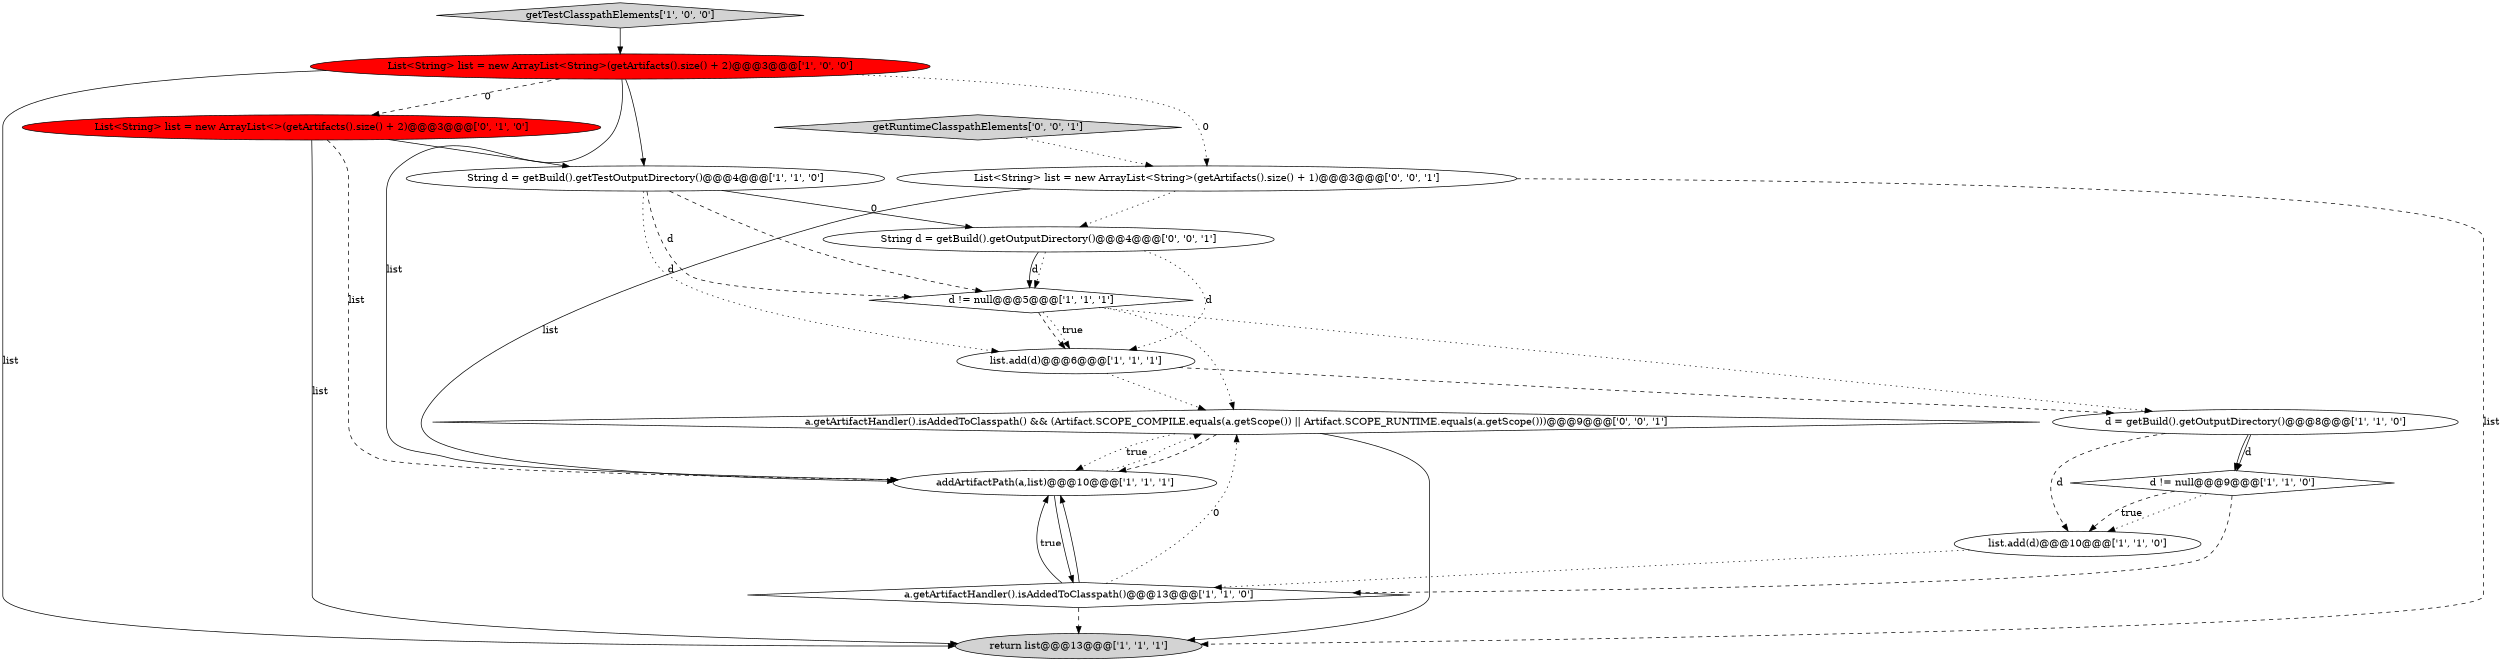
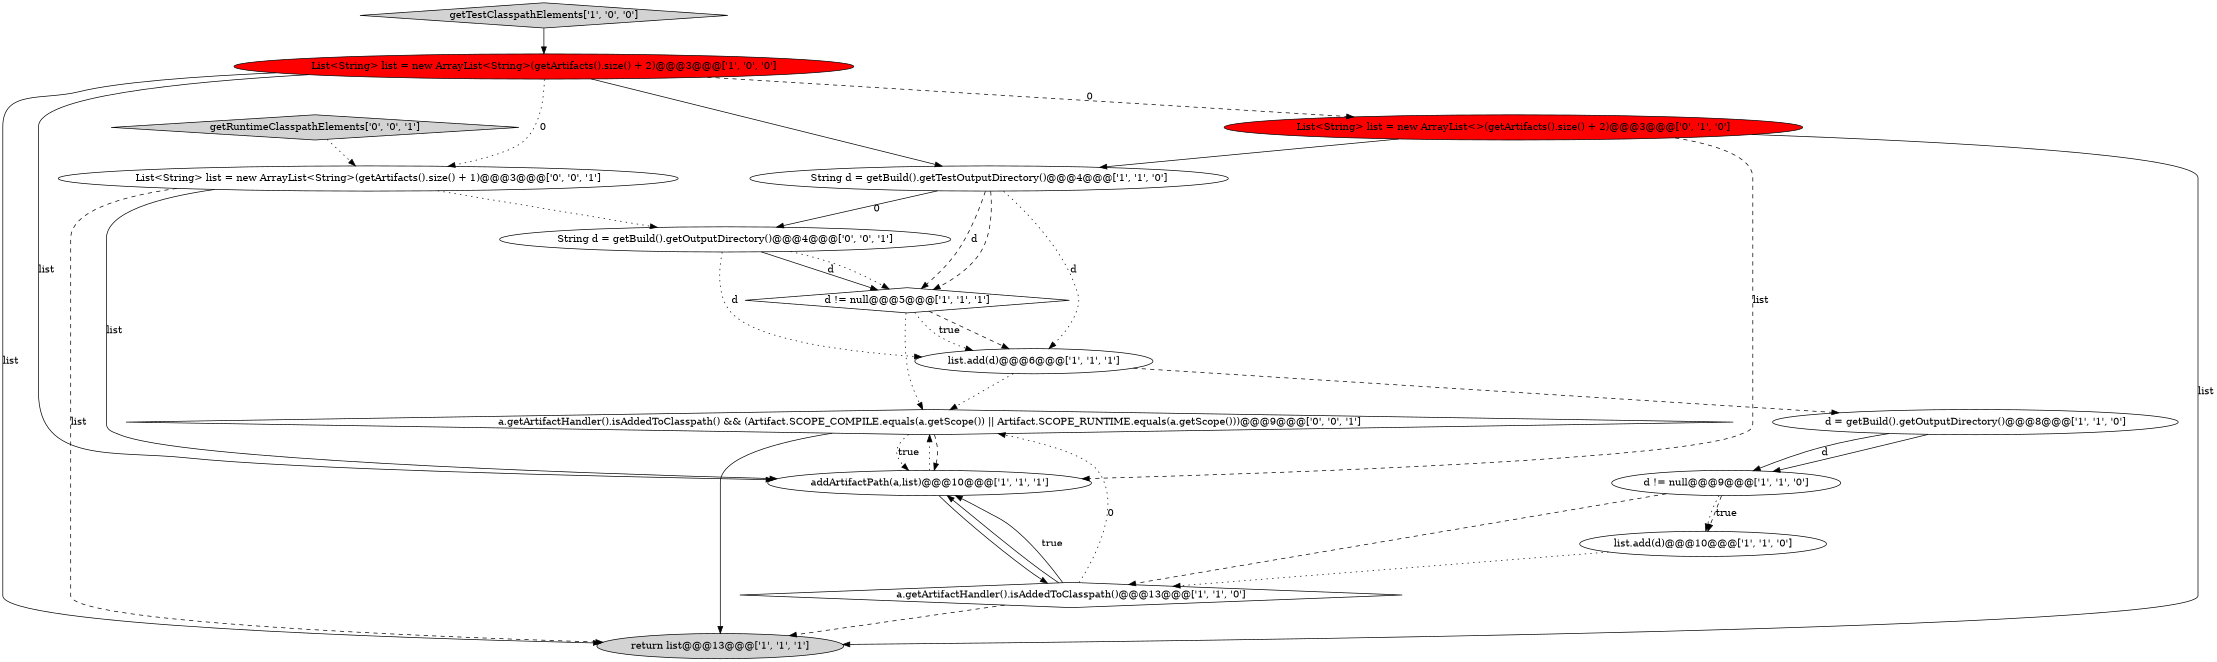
edge "d != null@@@5@@@['1', '1', '1']" -> "d = getBuild().getOutputDirectory()@@@8@@@['1', '1', '0']": removed
edge "d = getBuild().getOutputDirectory()@@@8@@@['1', '1', '0']" -> "list.add(d)@@@10@@@['1', '1', '0']": removed, label "d"
node "d != null@@@9@@@['1', '1', '0']": shape diamond -> ellipse
